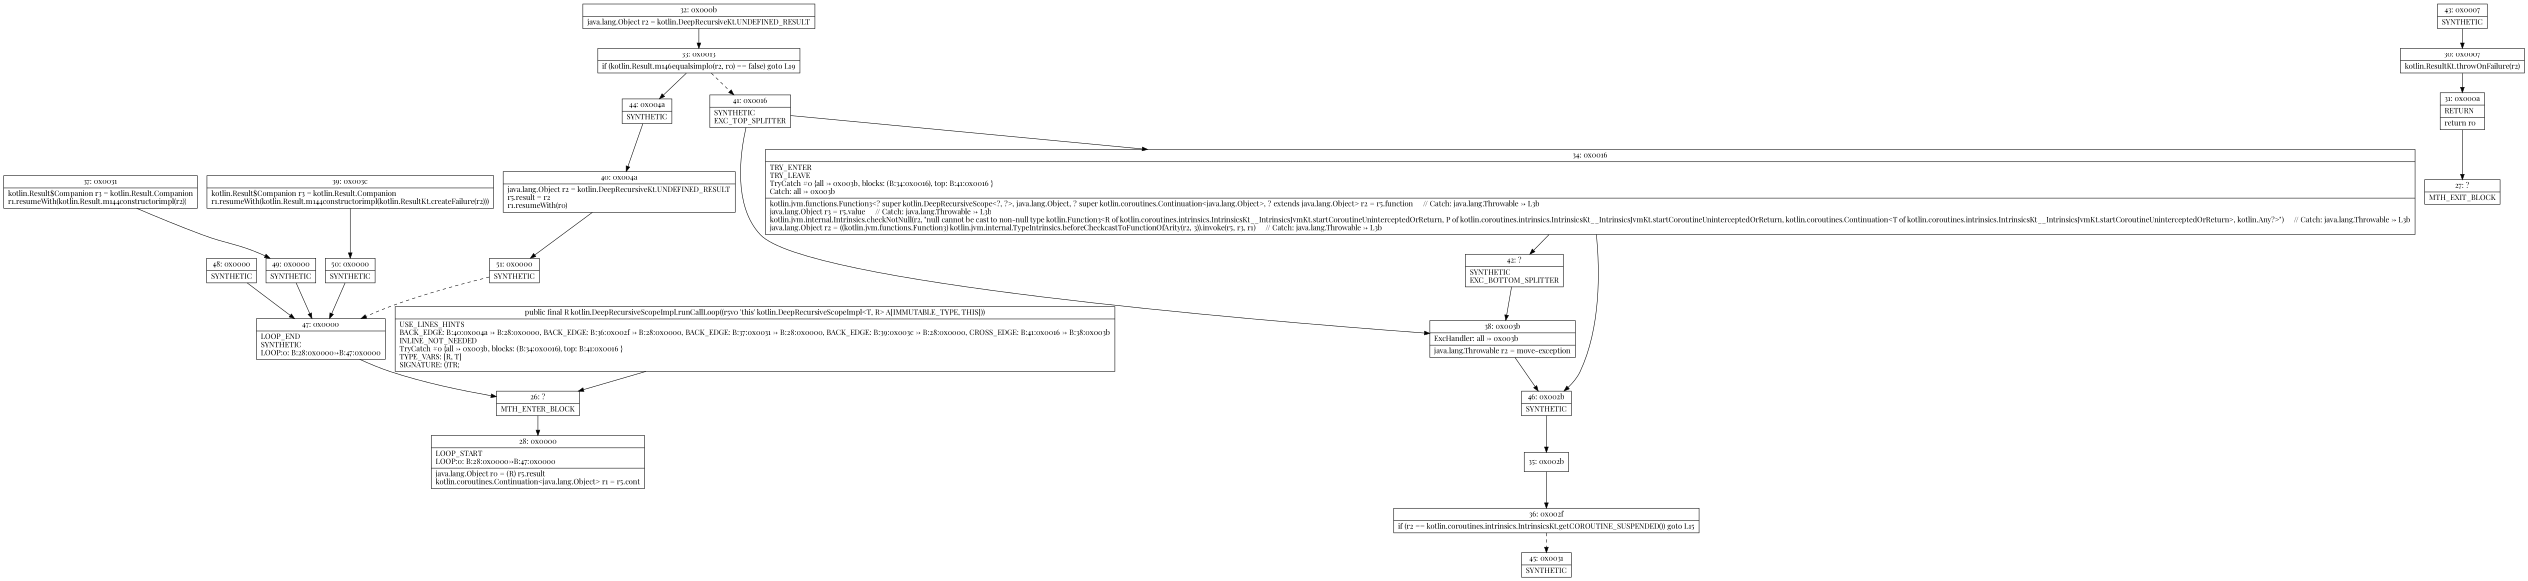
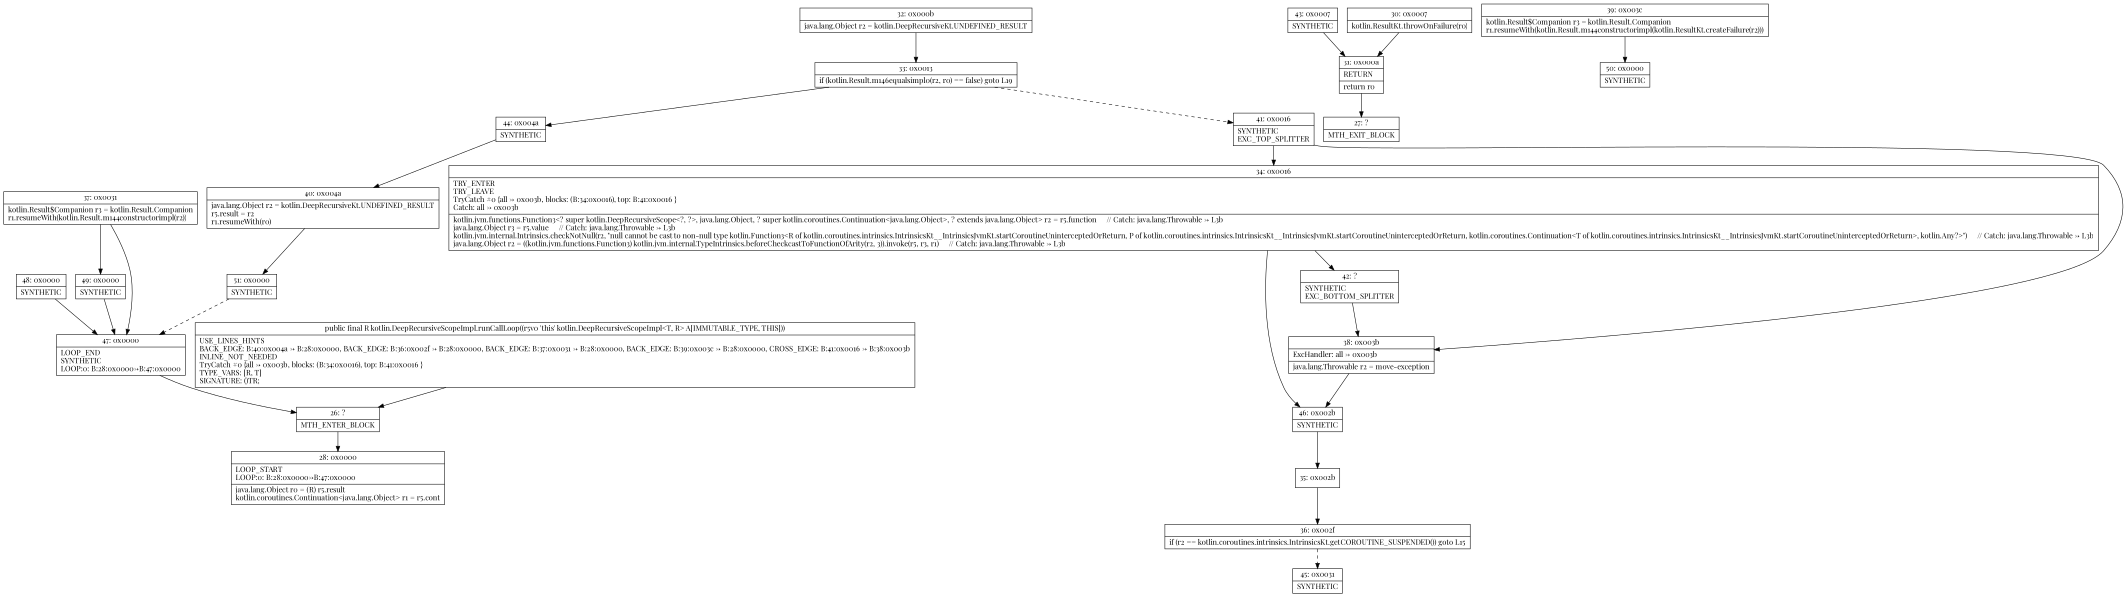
edge "43: 0x0007" -> "30: 0x0007": now "43: 0x0007" -> "31: 0x000a"
node "30: 0x0007": text "kotlin.ResultKt.throwOnFailure(r2)" -> "kotlin.ResultKt.throwOnFailure(r0)"
edge "50: 0x0000" -> "47: 0x0000": now "37: 0x0031" -> "47: 0x0000"
